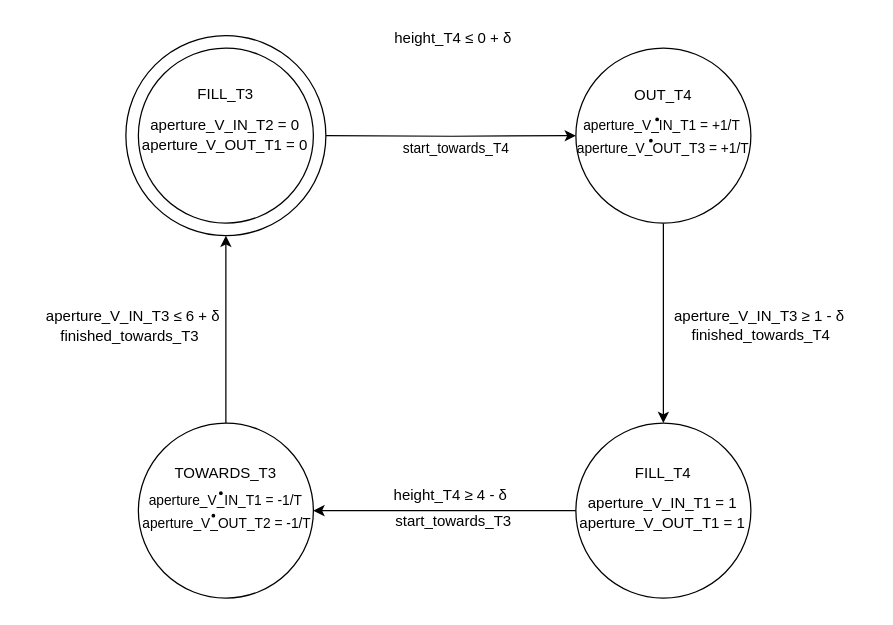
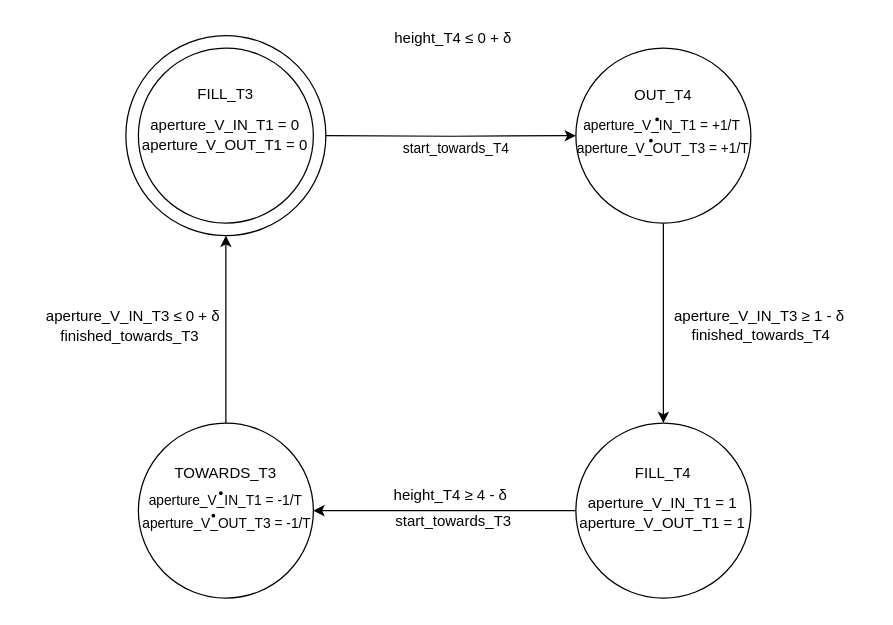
node "aperture_V_IN_T2 = 0": label "aperture_V_IN_T2 = 0" -> "aperture_V_IN_T1 = 0"
node "aperture_V_IN_T3 ≤ 6 + δ": label "aperture_V_IN_T3 ≤ 6 + δ" -> "aperture_V_IN_T3 ≤ 0 + δ"
node "aperture_V_OUT_T2 = -1/T": label "aperture_V_OUT_T2 = -1/T" -> "aperture_V_OUT_T3 = -1/T"
